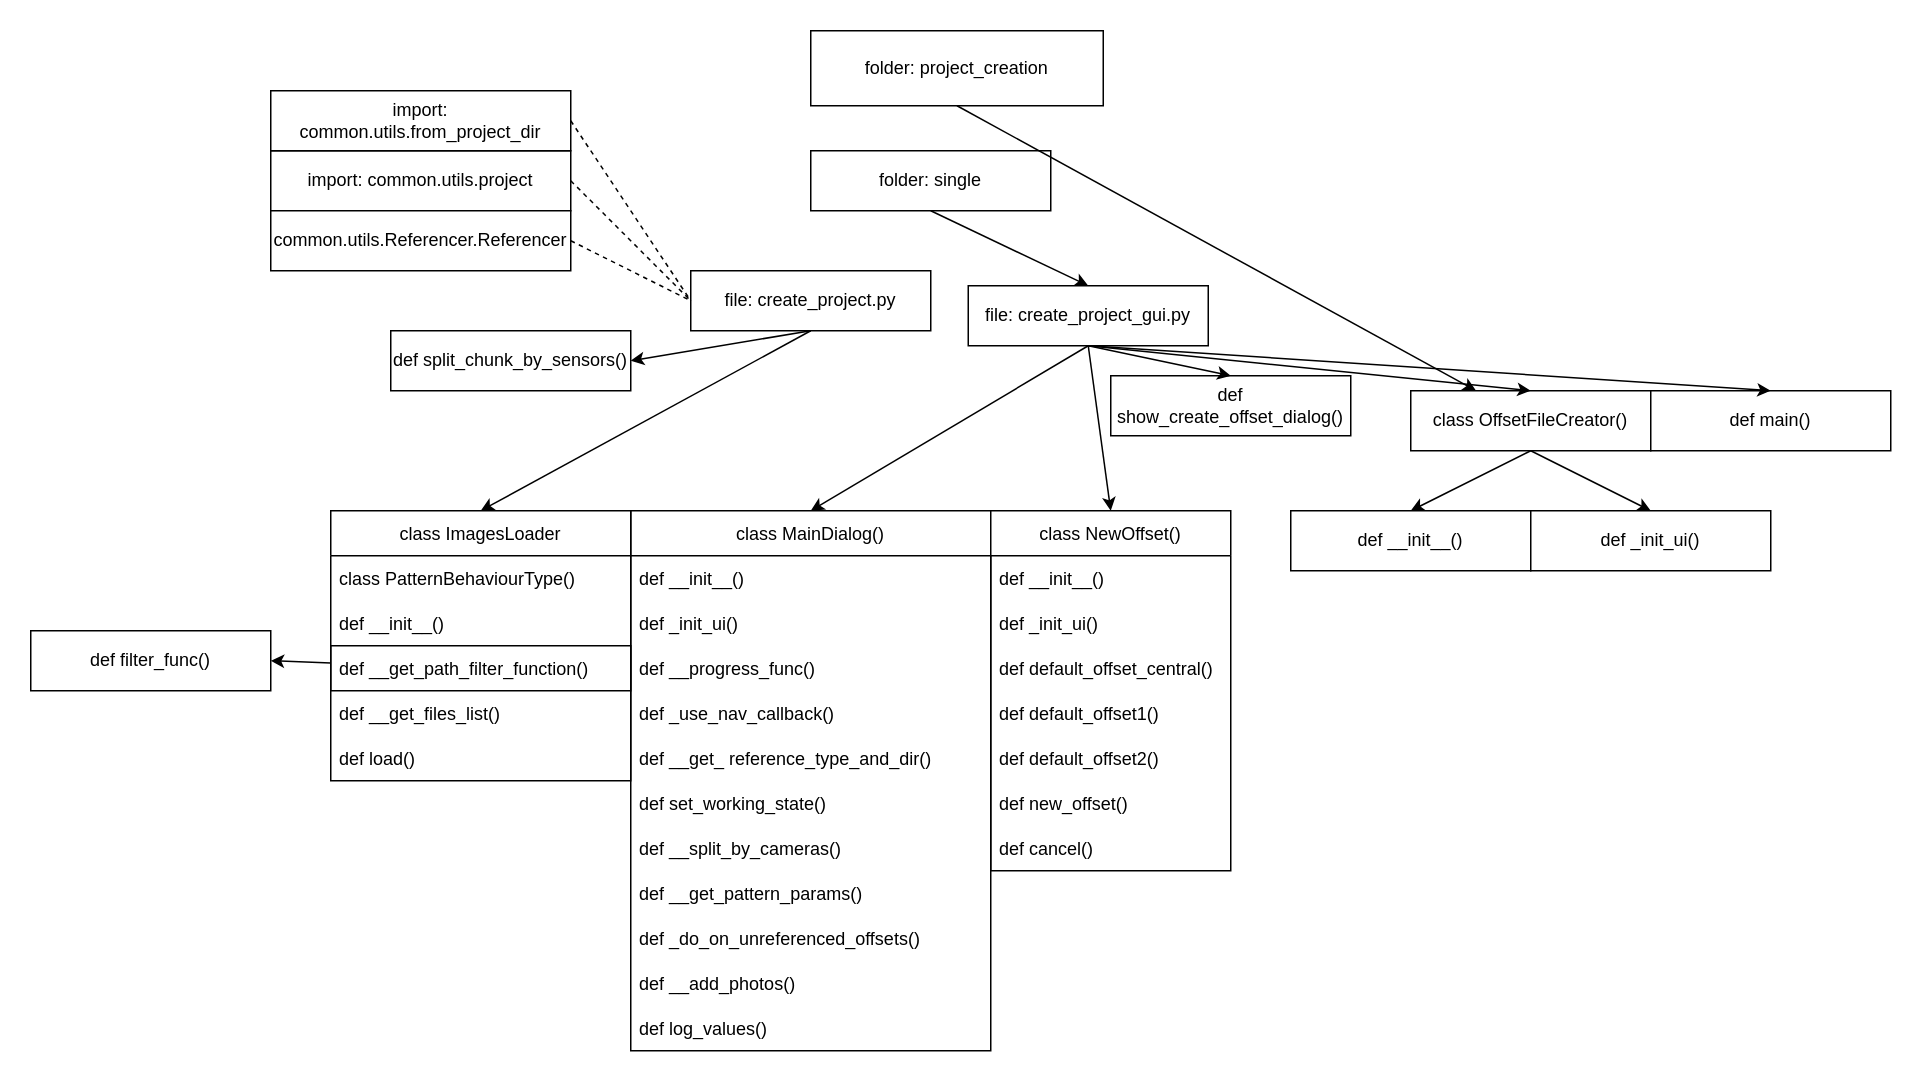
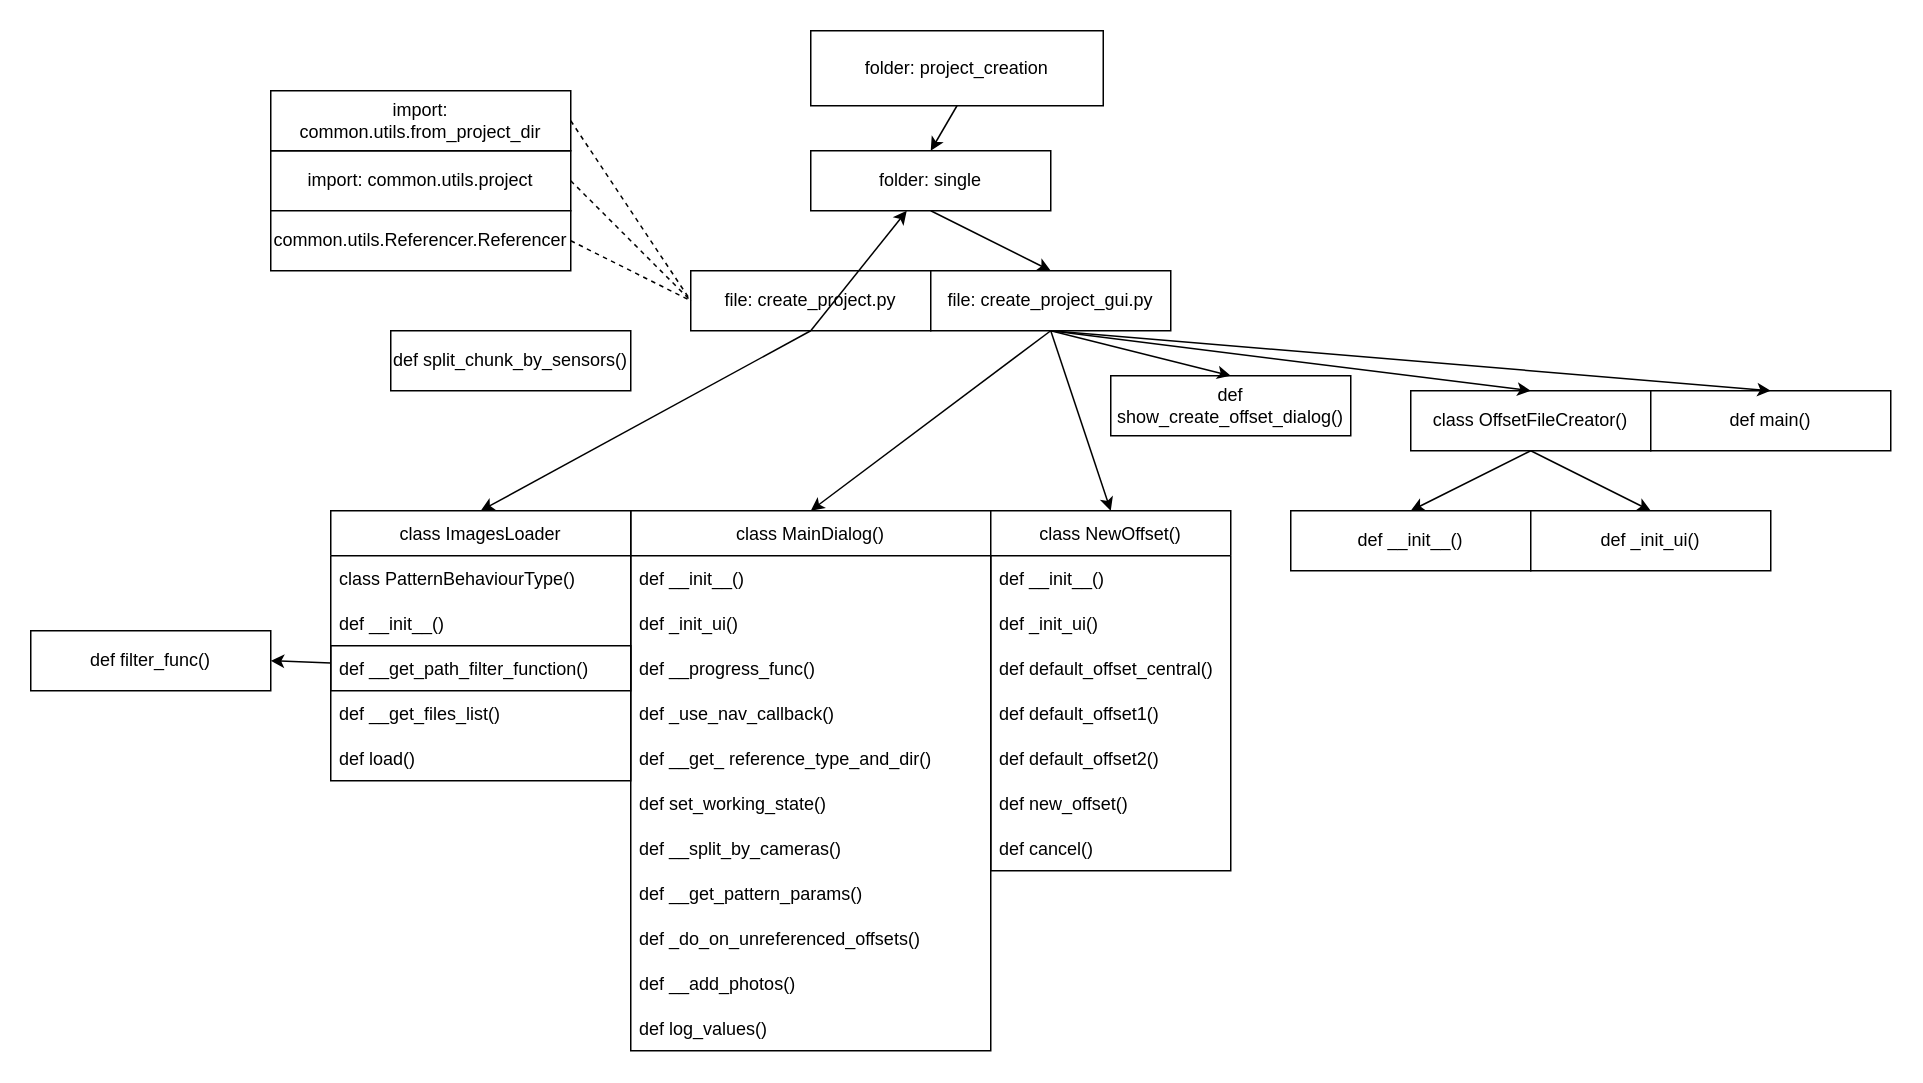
edge "folder: project_creation" -> "class OffsetFileCreator()": now "folder: project_creation" -> "folder: single"
node "file: create_project_gui.py": moved (1088, 316) -> (1051, 301)
edge "file: create_project.py" -> "def split_chunk_by_sensors()": now "file: create_project.py" -> "folder: single"
